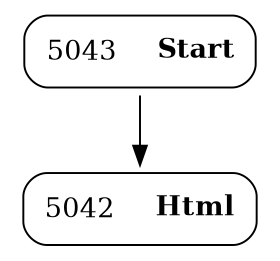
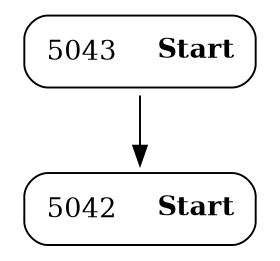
node "5042": text "Html" -> "Start"
